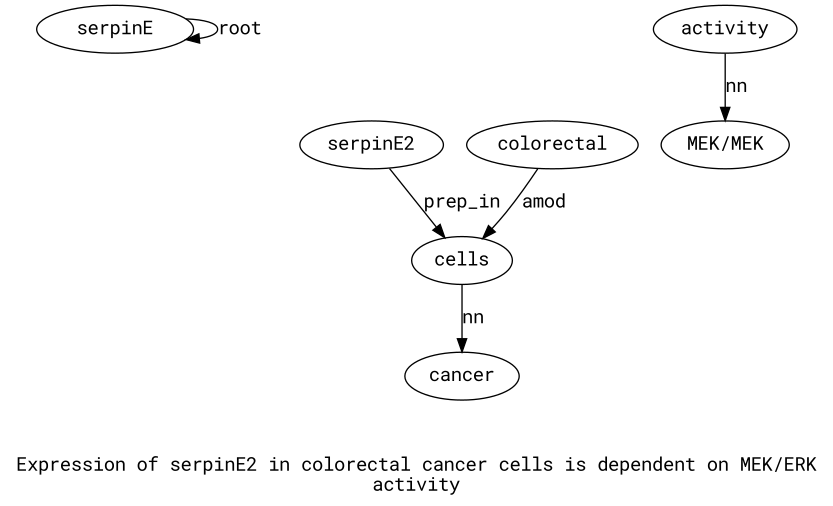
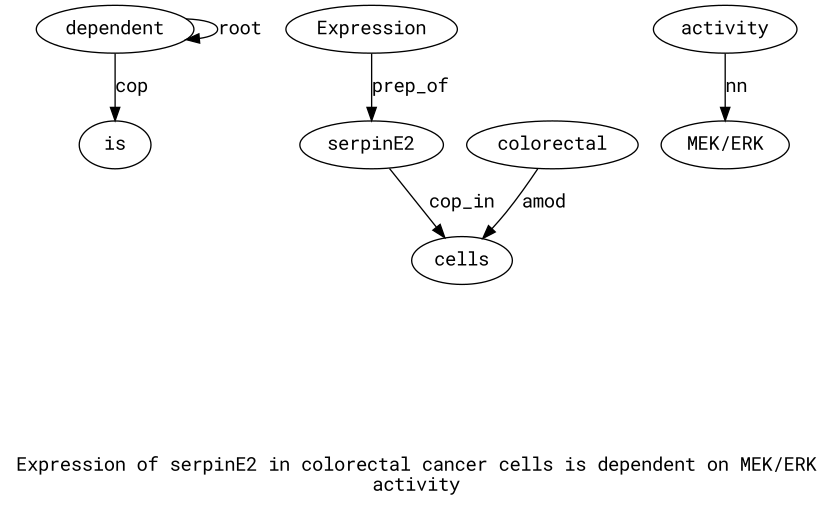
node "serpinE": label "serpinE" -> "dependent"
node "Expression": added
node "is": added
node "MEK/MEK": label "MEK/MEK" -> "MEK/ERK"
edge "serpinE2" -> "cells": label "prep_in" -> "cop_in"
node "cancer": removed
